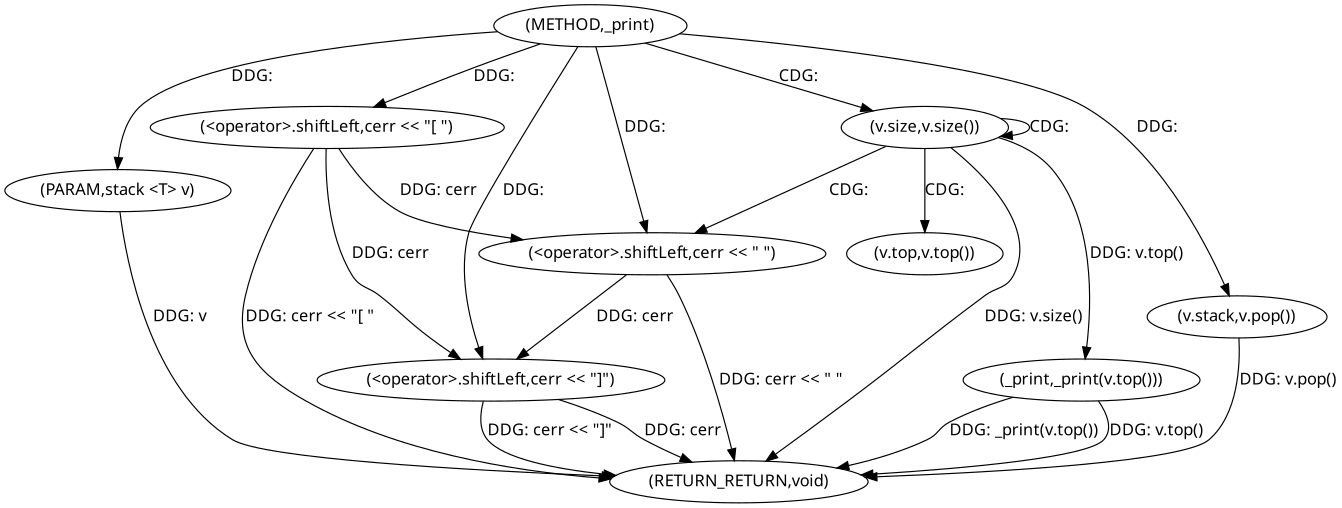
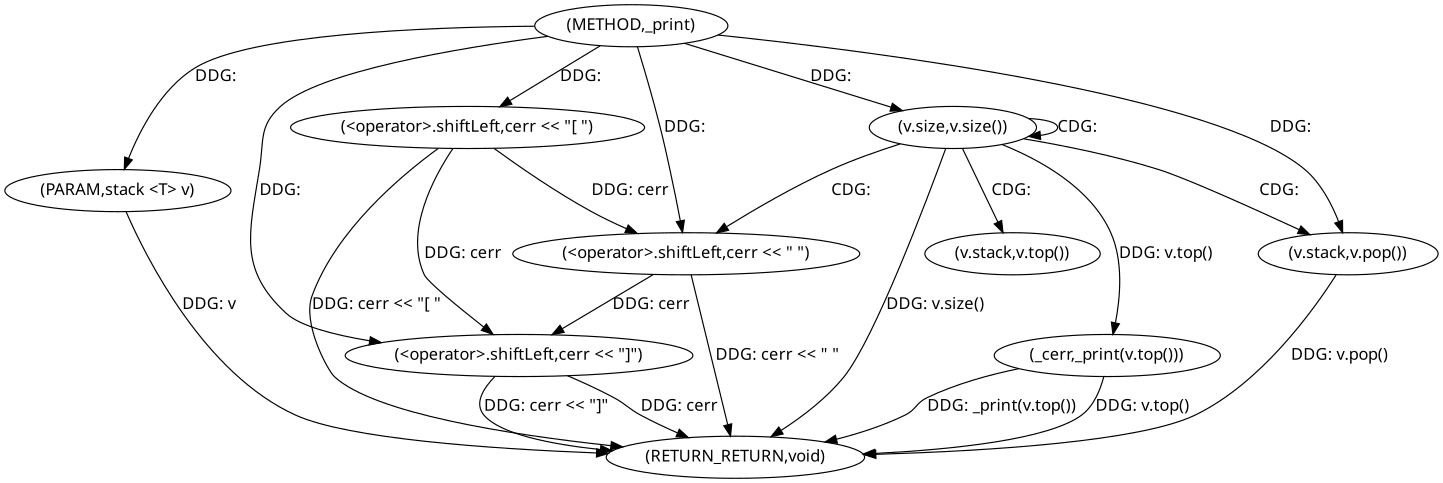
edge "(METHOD,_print)" -> "(v.size,v.size())": label "CDG: " -> "DDG: "
edge "(v.size,v.size())" -> "(v.stack,v.pop())": added, label "CDG:"
node "(v.top,v.top())": label "(v.top,v.top())" -> "(v.stack,v.top())"
node "(_print,_print(v.top()))": label "(_print,_print(v.top()))" -> "(_cerr,_print(v.top()))"
